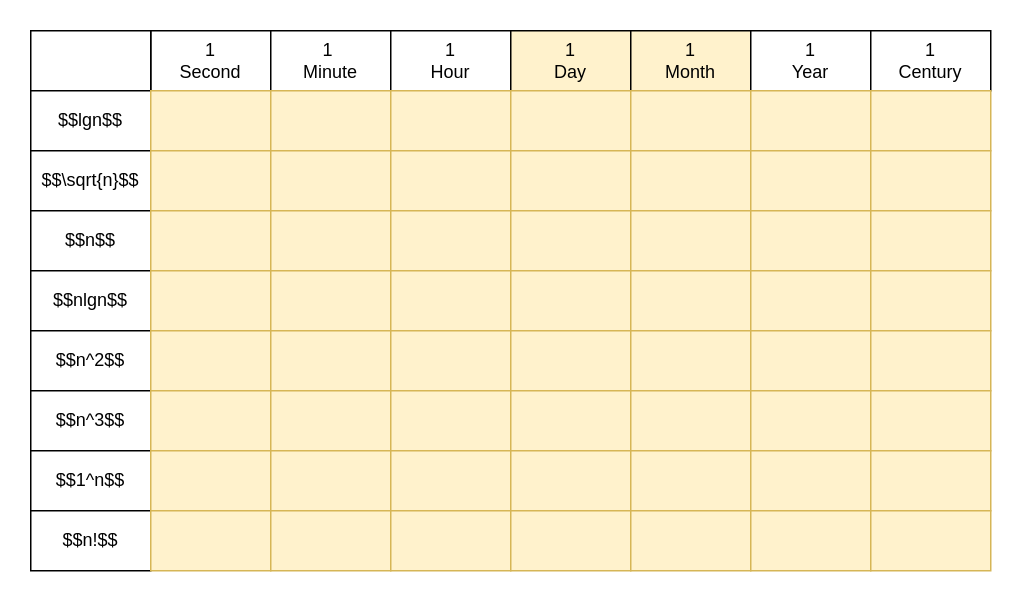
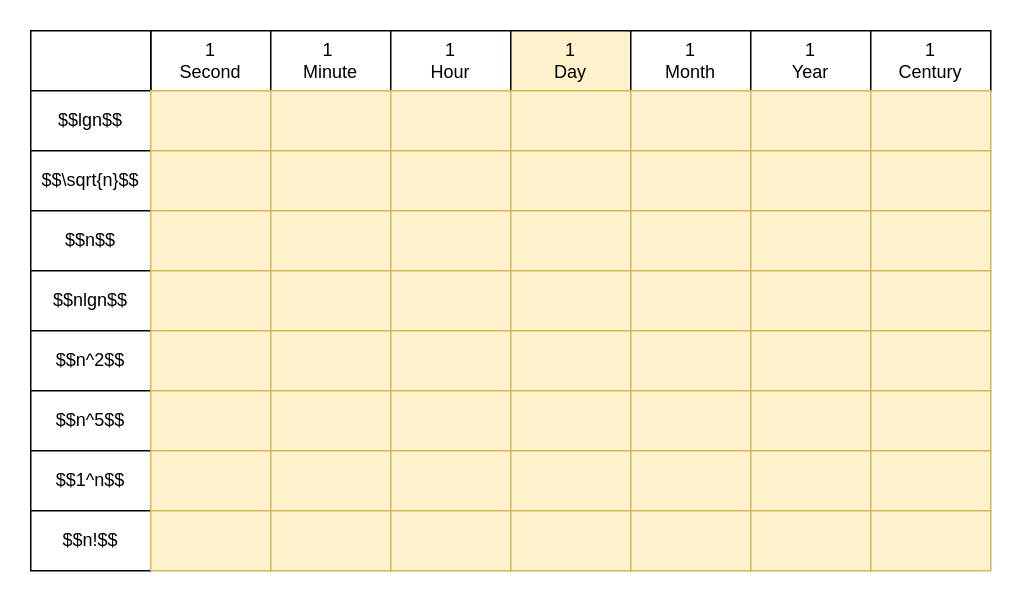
node "1 Month": fillcolor #fff2cc -> #ffffff
node "$$n^3$$": label "$$n^3$$" -> "$$n^5$$"
